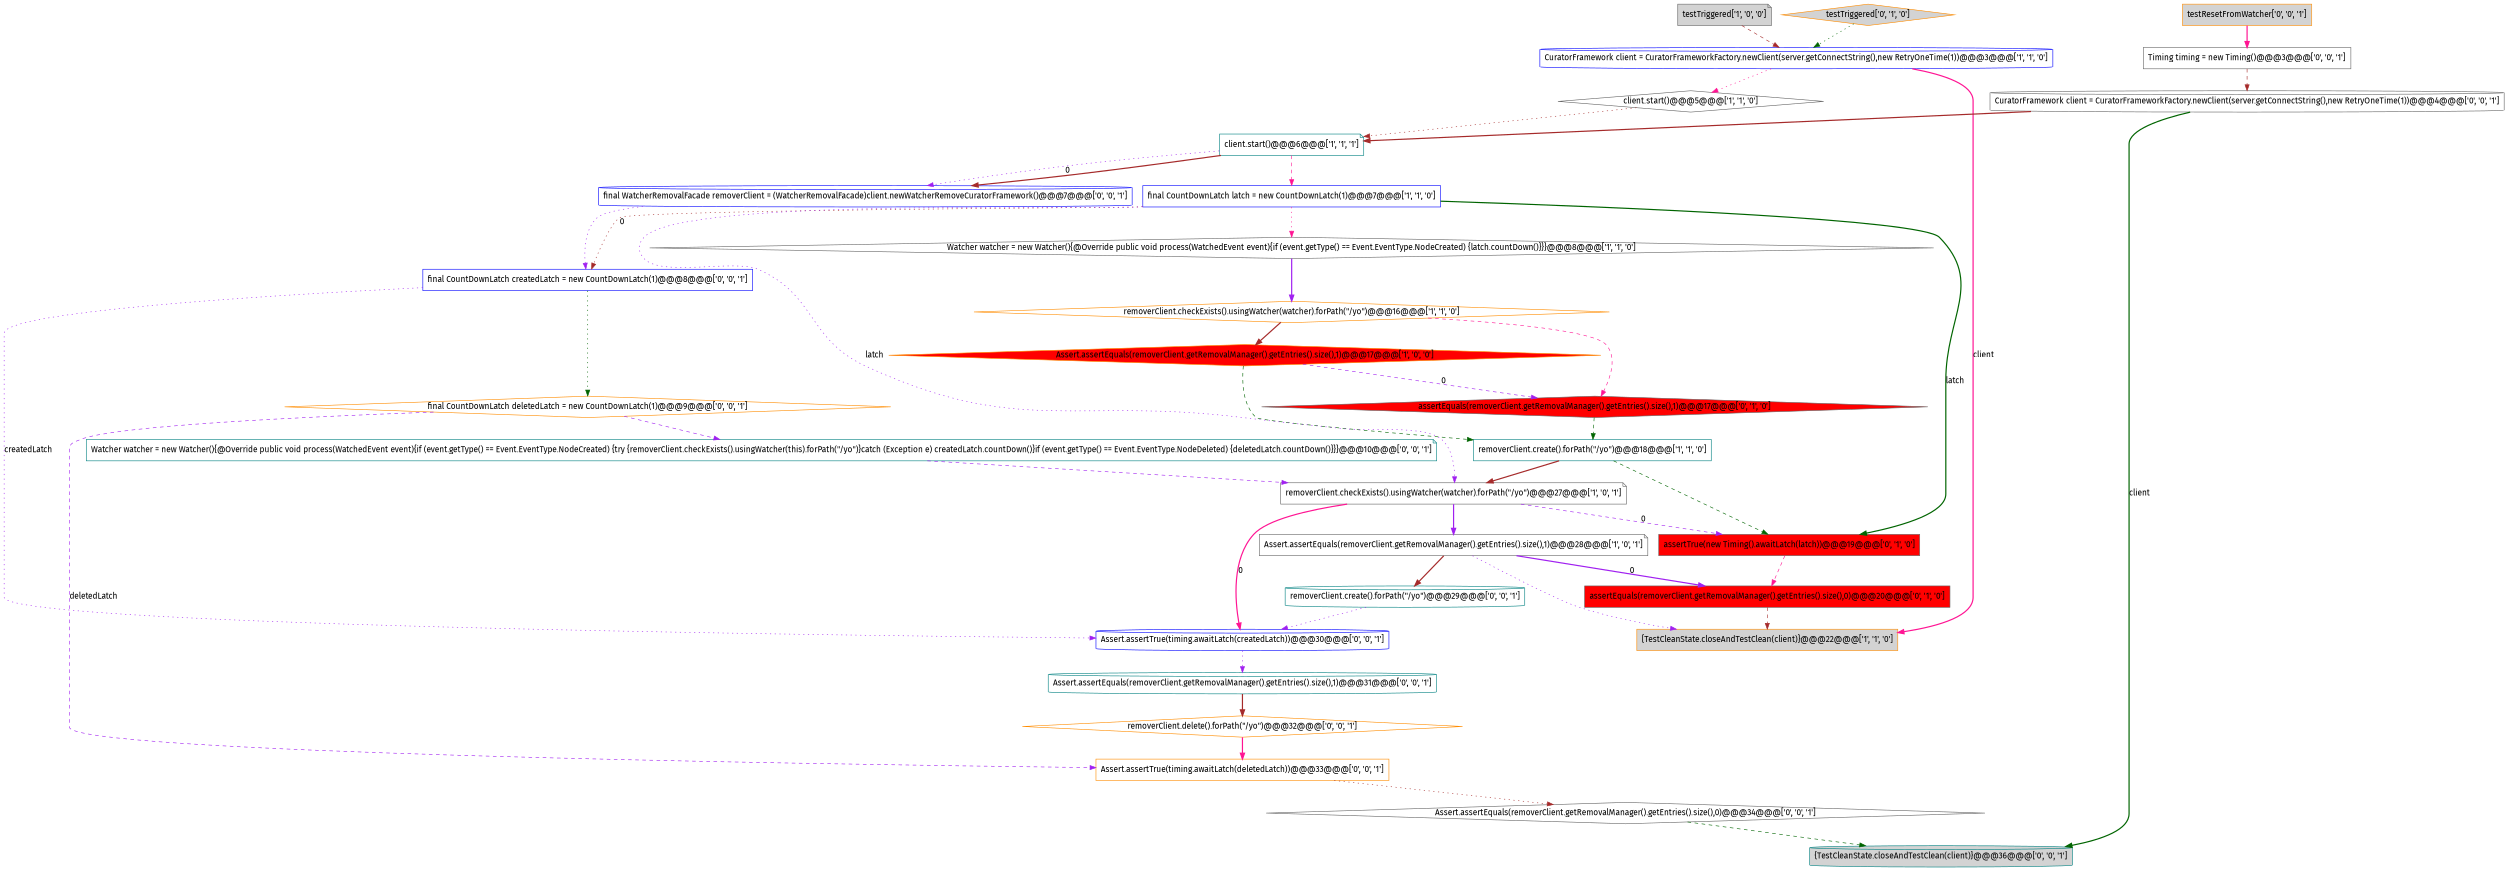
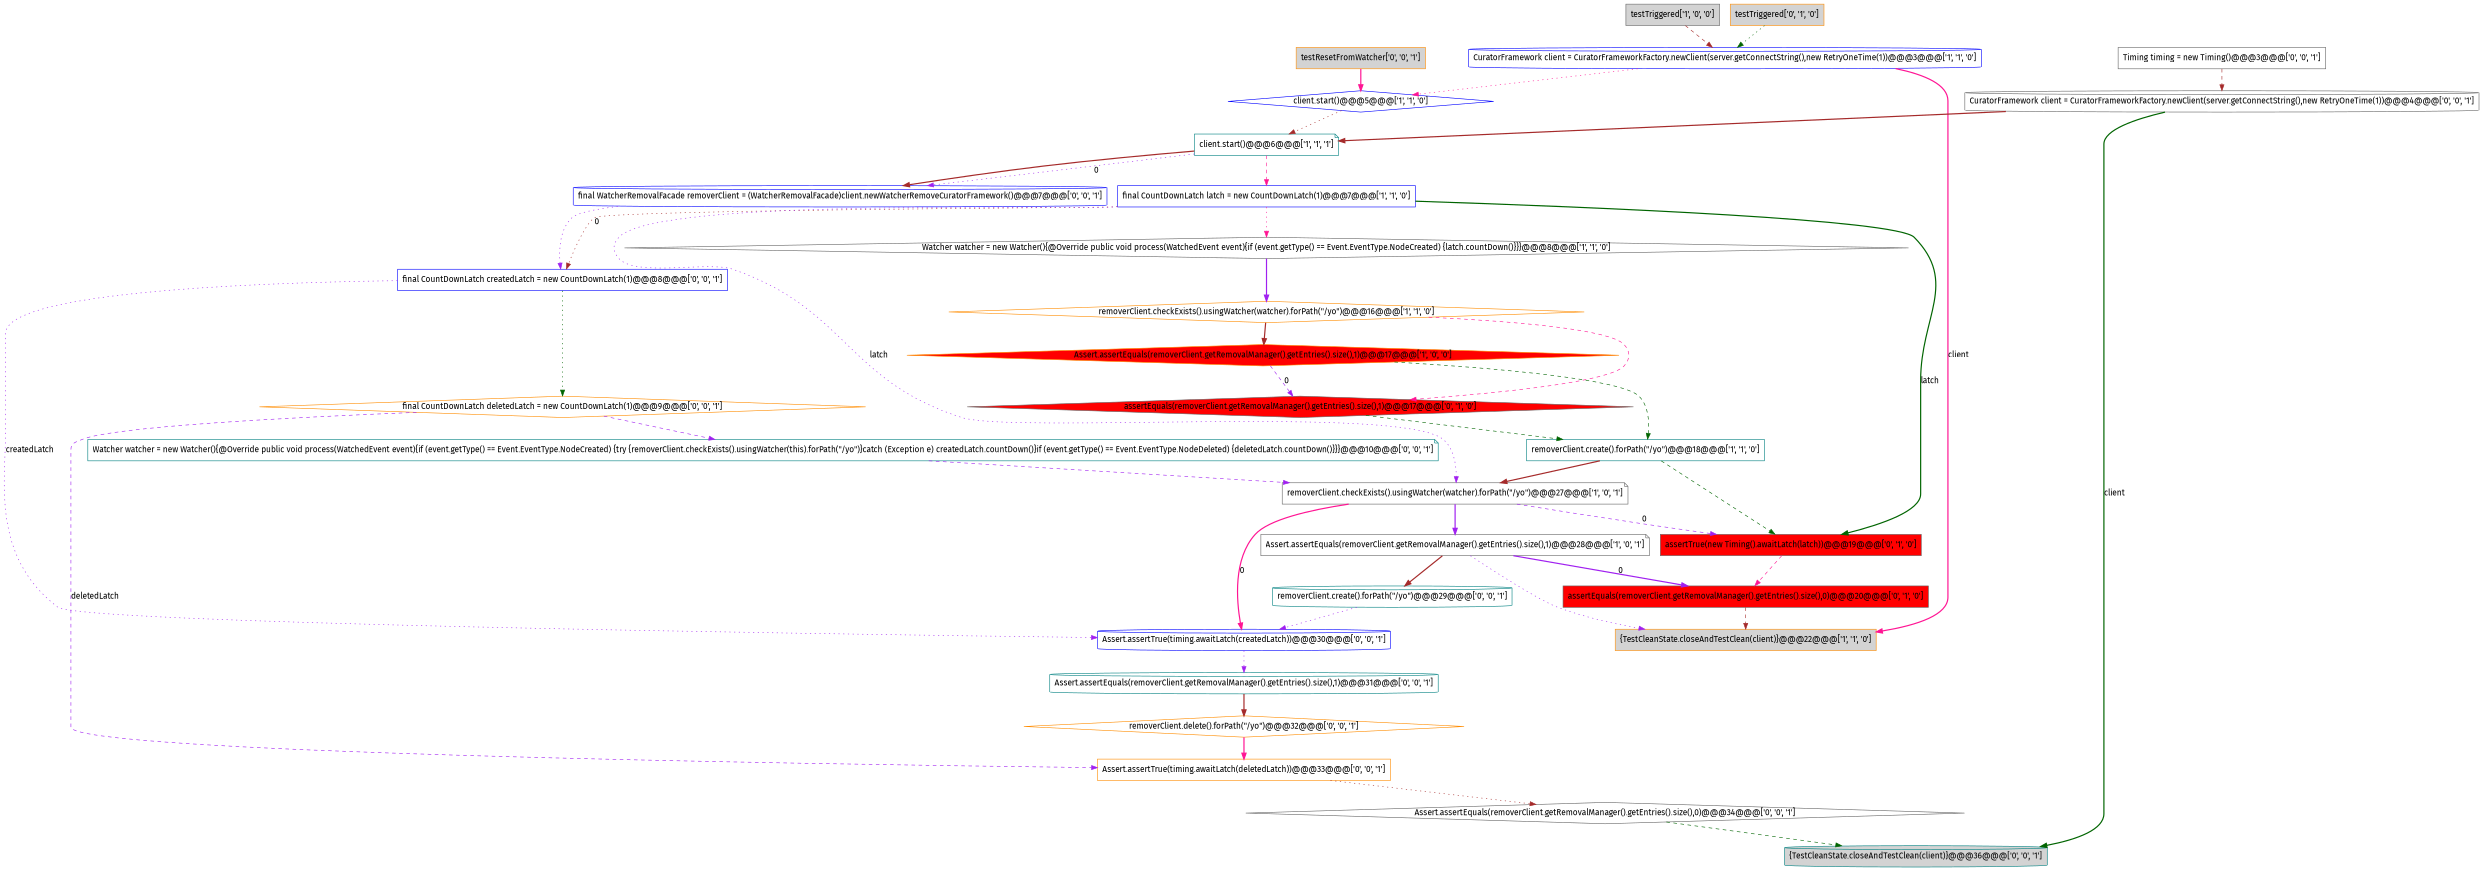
node "testTriggered['1', '0', '0']": shape note -> box
node "testTriggered['0', '1', '0']": shape diamond -> box
edge "testResetFromWatcher['0', '0', '1']" -> "Timing timing = new Timing()@@@3@@@['0', '0', '1']": now "testResetFromWatcher['0', '0', '1']" -> "client.start()@@@5@@@['1', '1', '0']"
node "client.start()@@@5@@@['1', '1', '0']": color gray40 -> blue
